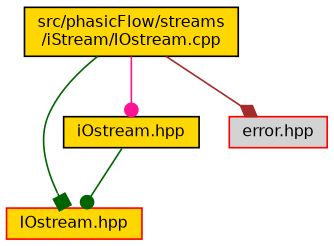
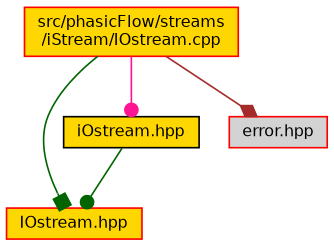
node "src/phasicFlow/streams /iStream/IOstream.cpp": color black -> red
